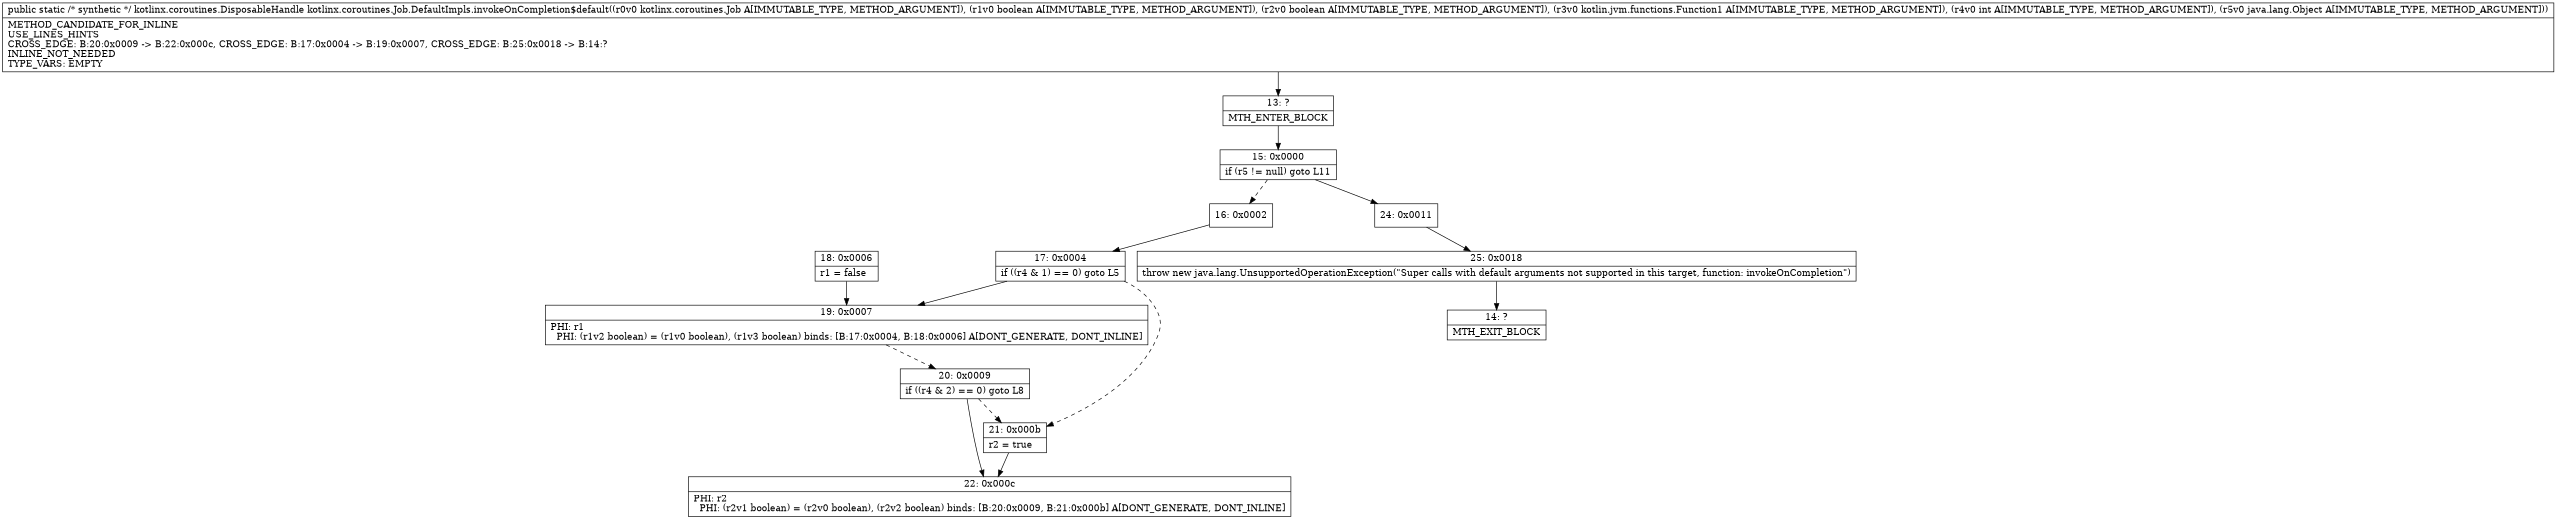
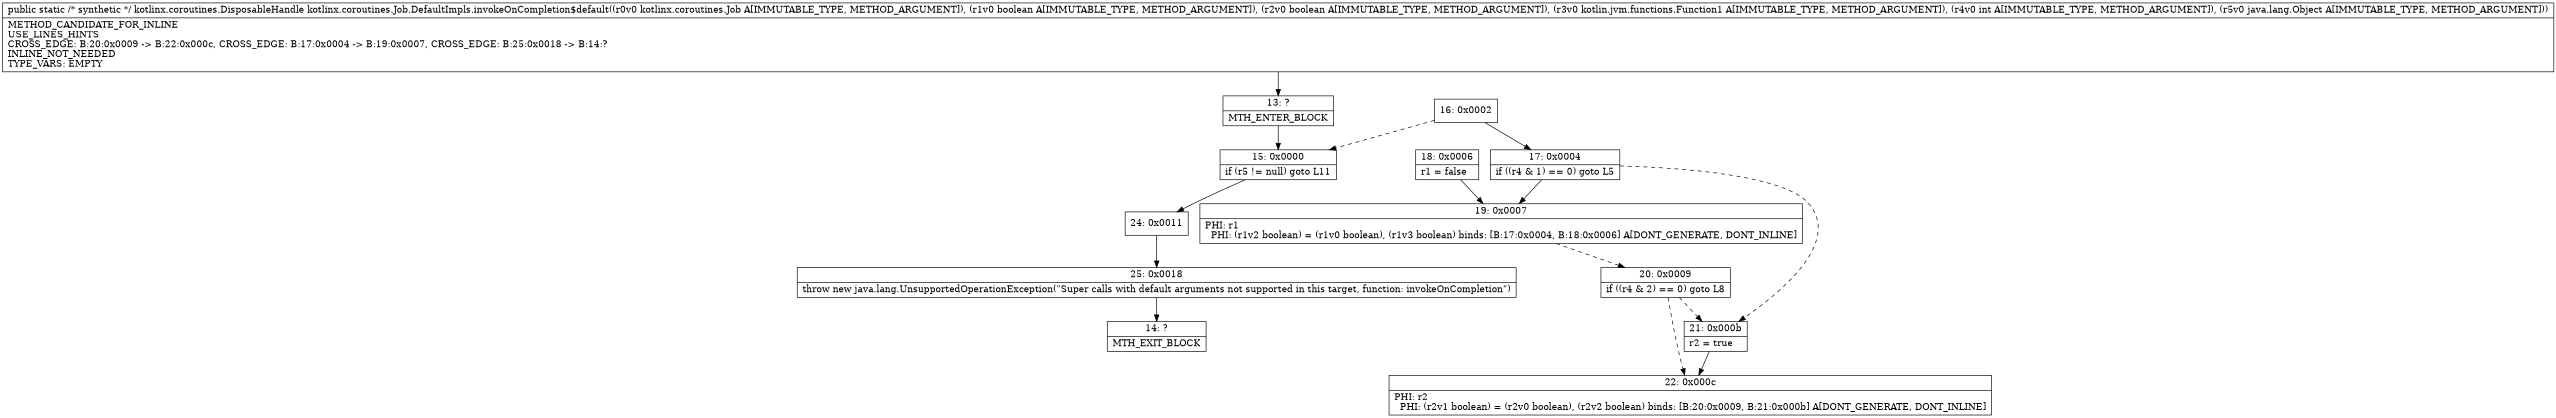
edge "15: 0x0000" -> "16: 0x0002": reversed
edge "20: 0x0009" -> "22: 0x000c": style solid -> dashed
